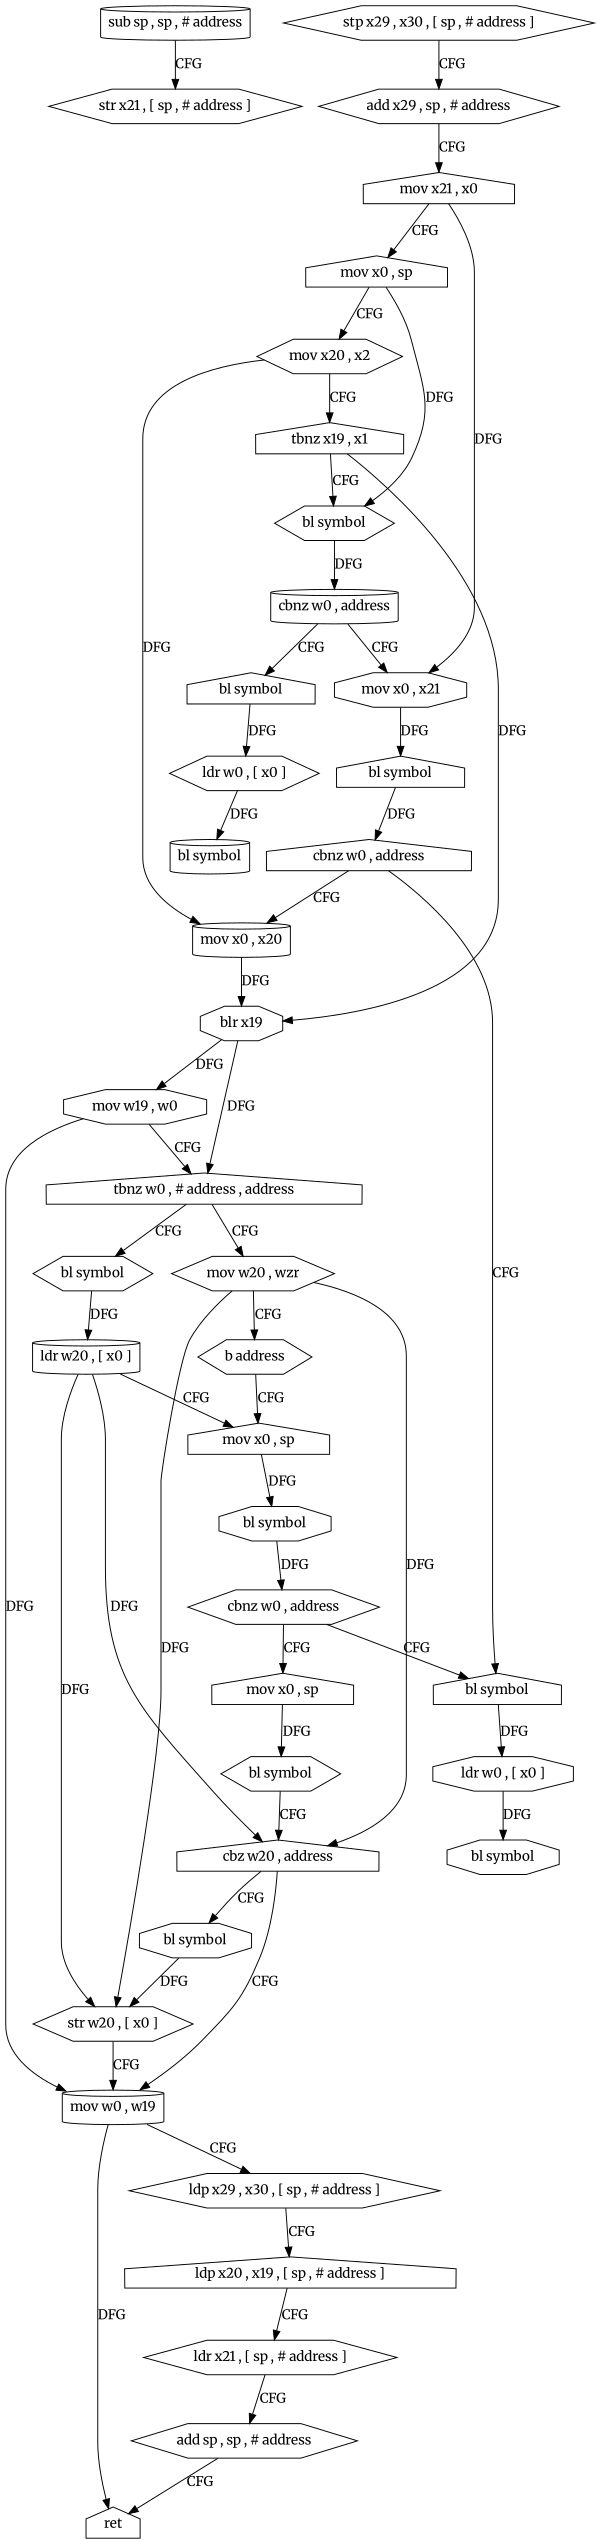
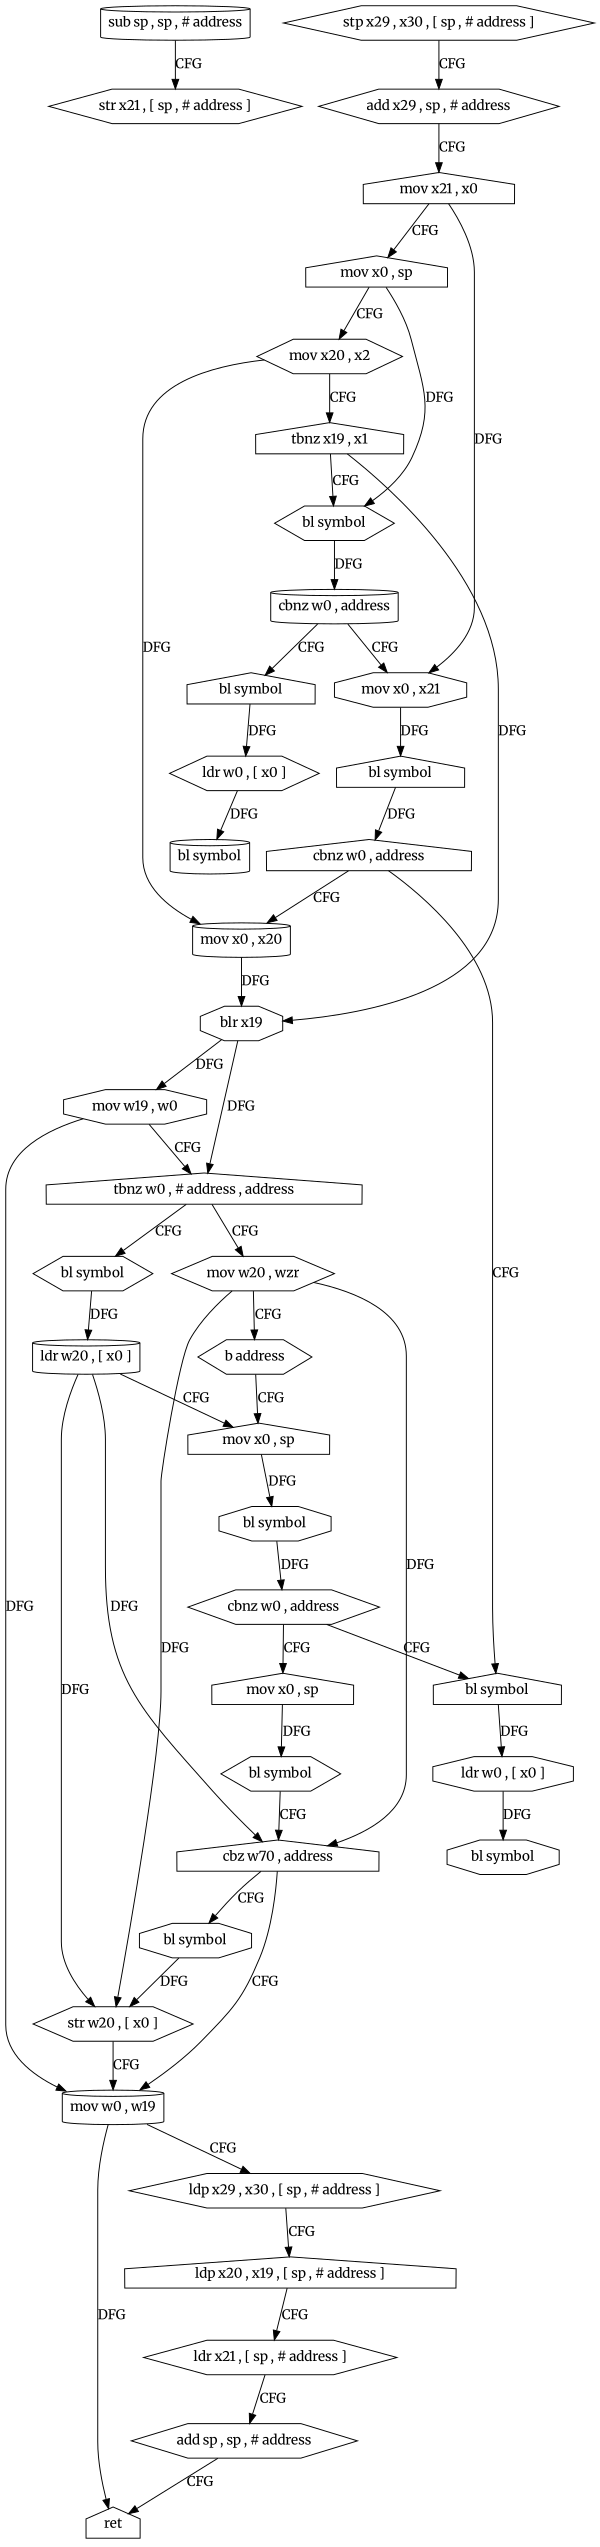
node "cbz w20 , address": label "cbz w20 , address" -> "cbz w70 , address"
